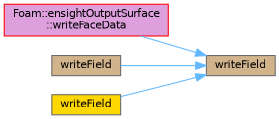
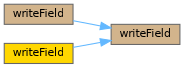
node "Foam::ensightOutputSurface ::writeFaceData": removed
